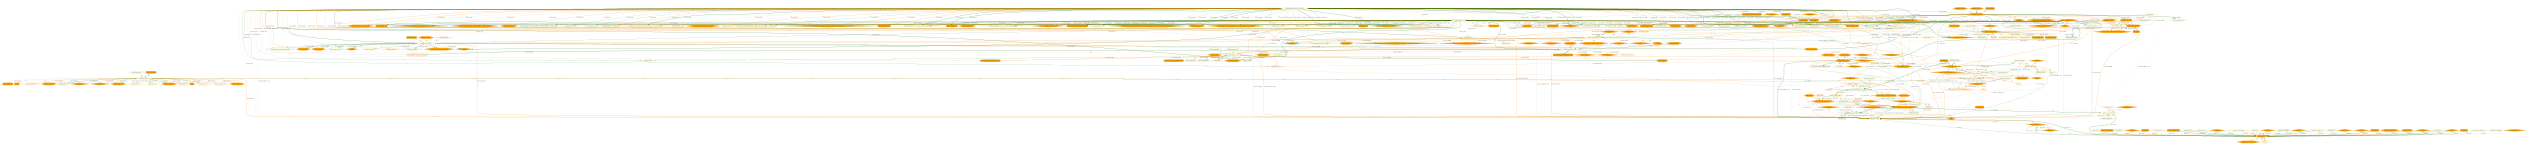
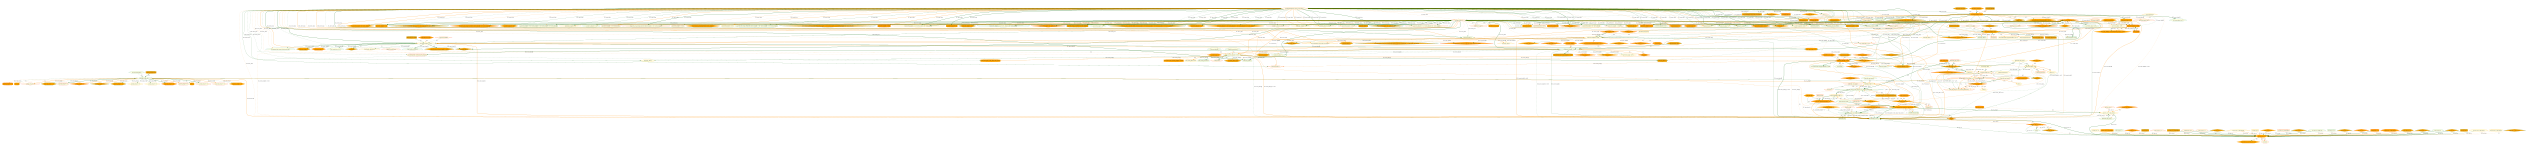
node "(Literal,0x04)": added
